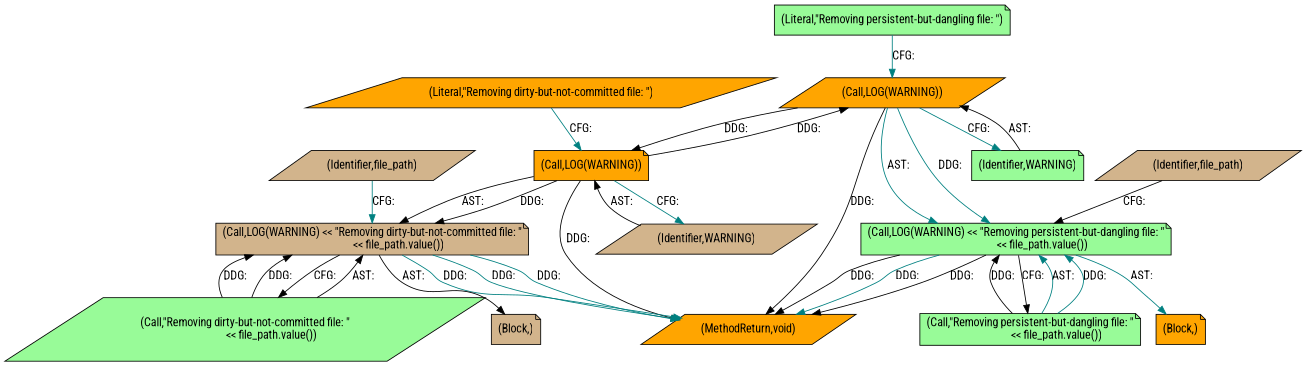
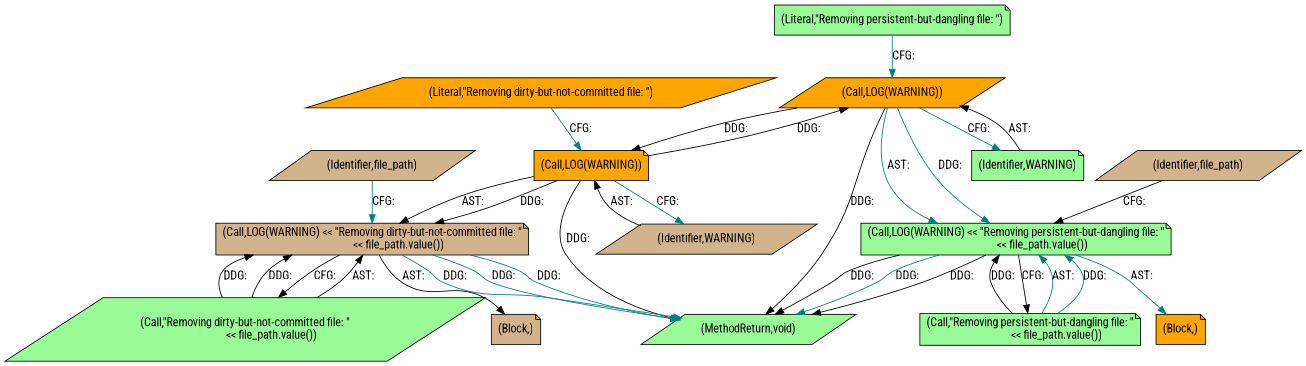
node "(MethodReturn,void)": fillcolor orange -> palegreen
